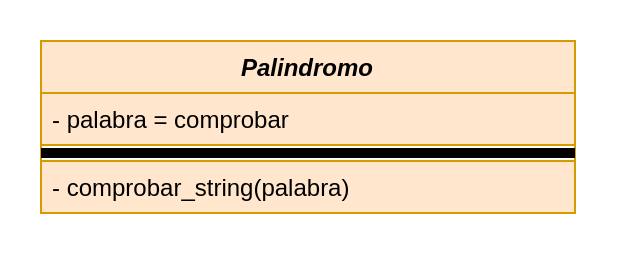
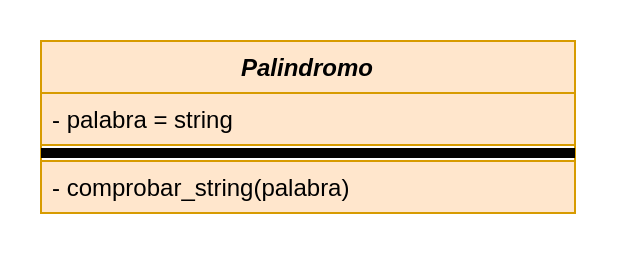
node "- palabra = comprobar": label "- palabra = comprobar" -> "- palabra = string"
